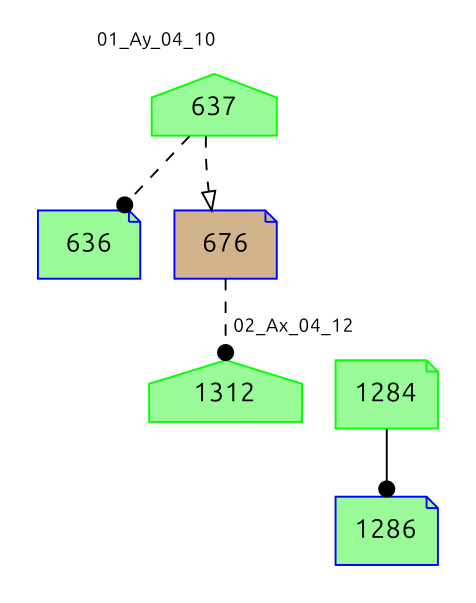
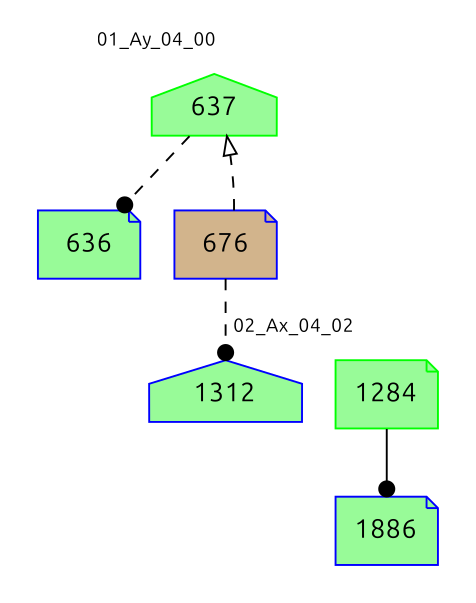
cluster "01_Ay_04_10": label "01_Ay_04_10" -> "01_Ay_04_00"
edge "637" -> "676": reversed
cluster "02_Ax_04_12": label "02_Ax_04_12" -> "02_Ax_04_02"
node "1312": color green -> blue
node "1286": label "1286" -> "1886"
